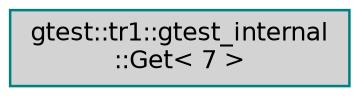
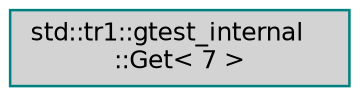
node "gtest::tr1::gtest_internal ::Get< 7 >": label "gtest::tr1::gtest_internal ::Get< 7 >" -> "std::tr1::gtest_internal ::Get< 7 >"
